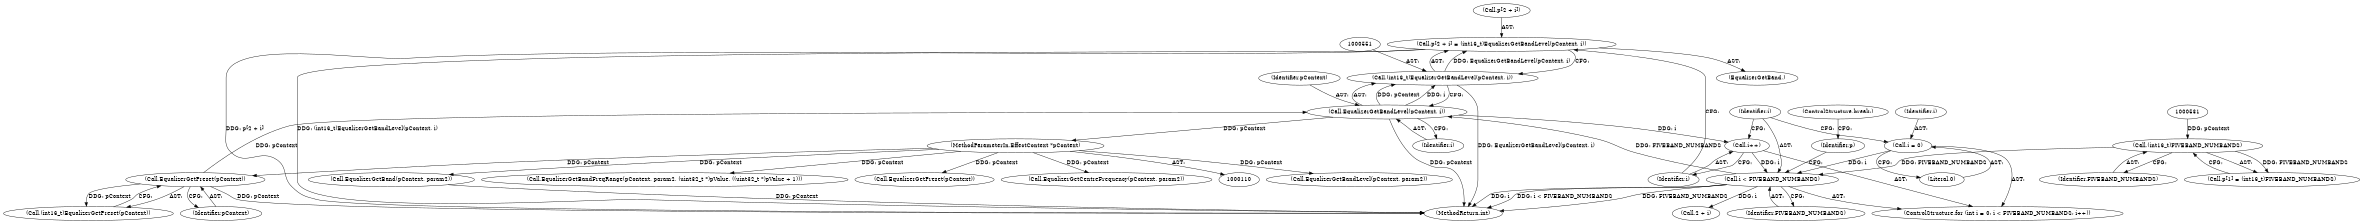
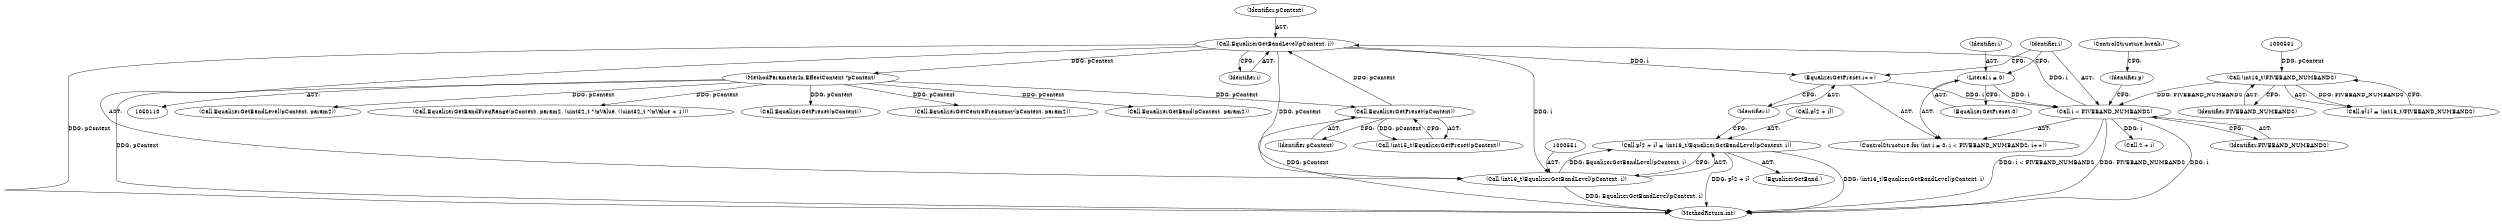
edge "(Call,(int16_t)EqualizerGetBandLevel(pContext, i))" -> "(Call,EqualizerGetBandLevel(pContext, i))": removed, label "CFG:"
edge "(Call,i < FIVEBAND_NUMBANDS)" -> "(Call,EqualizerGetBandLevel(pContext, i))": label "DDG: FIVEBAND_NUMBANDS" -> "DDG: i"
node "(Call,i++)": label "(Call,i++)" -> "(EqualizerGetPreset,i++)"
node "(Call,i = 0)": label "(Call,i = 0)" -> "(Literal,i = 0)"
node "1000110": label "1000110" -> "1050110"
node "(Literal,0)": label "(Literal,0)" -> "(EqualizerGetPreset,0)"
edge "(Call,EqualizerGetBand(pContext, param2))" -> "(MethodReturn,int)": now "(MethodParameterIn,EffectContext *pContext)" -> "(MethodReturn,int)"
node "(Call,(int16_t)EqualizerGetPreset(pContext))": label "(Call,(int16_t)EqualizerGetPreset(pContext))" -> "(Call,(int15_t)EqualizerGetPreset(pContext))"
